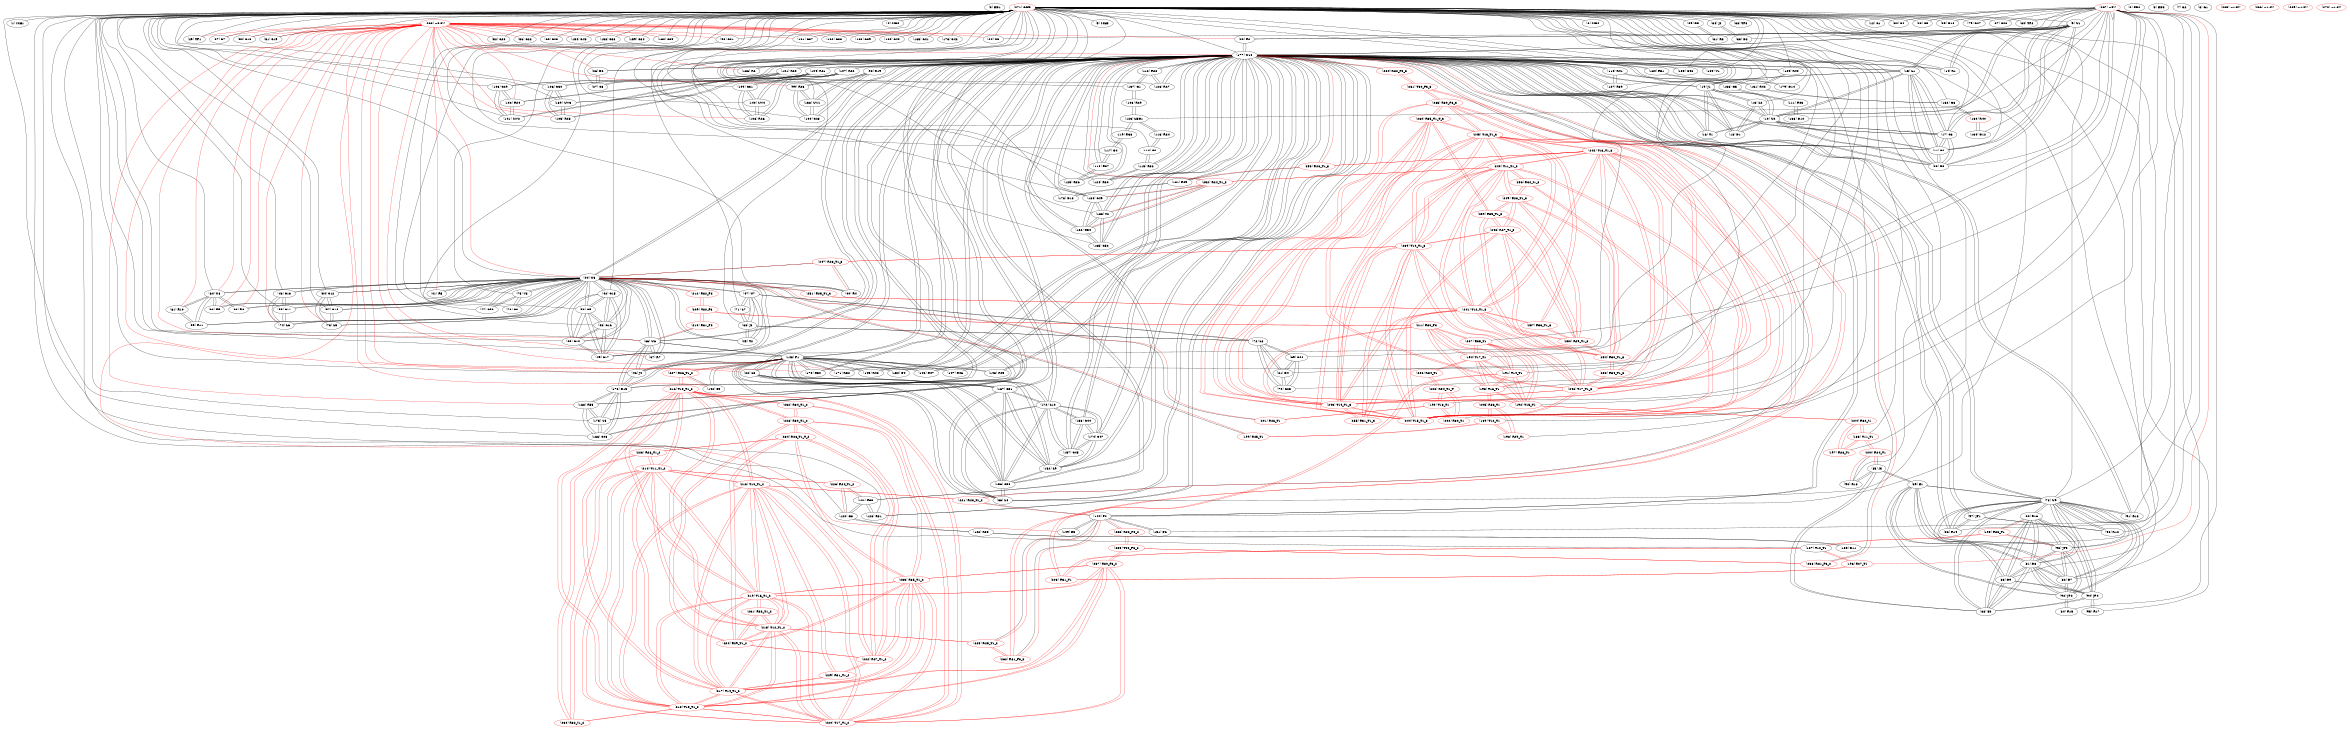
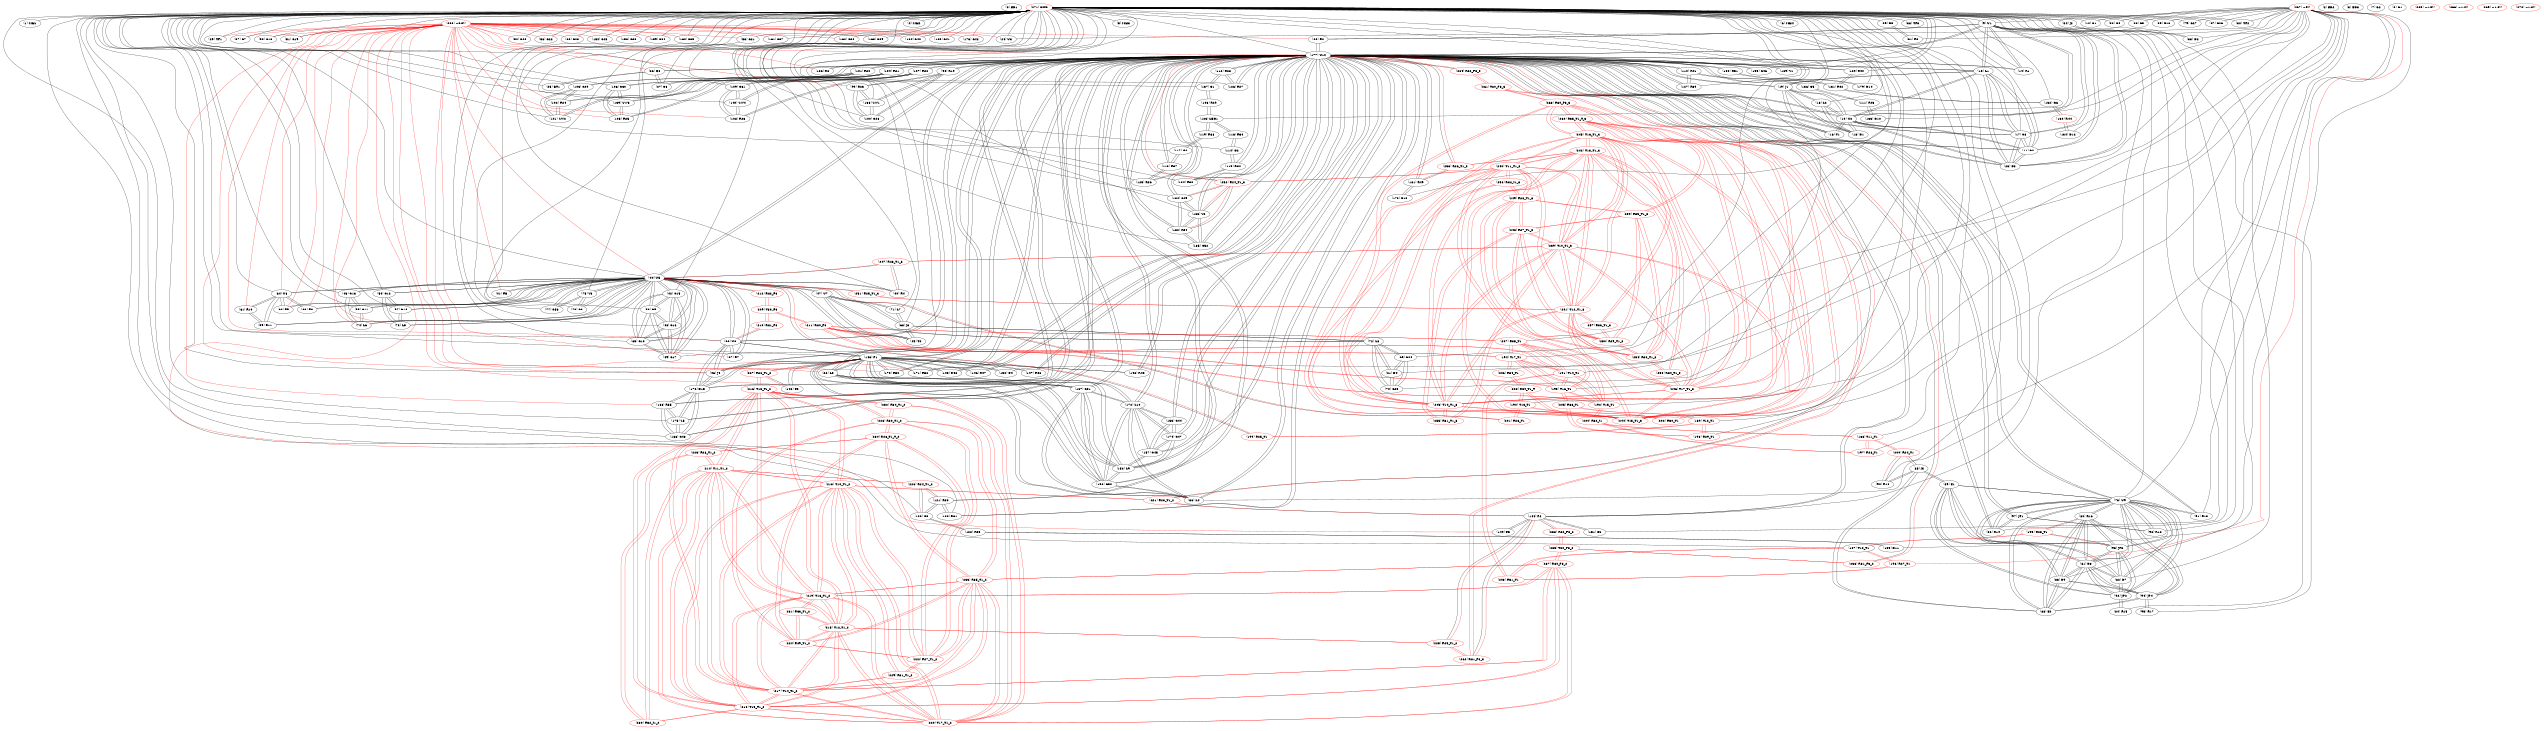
node "(25) BT1": added
